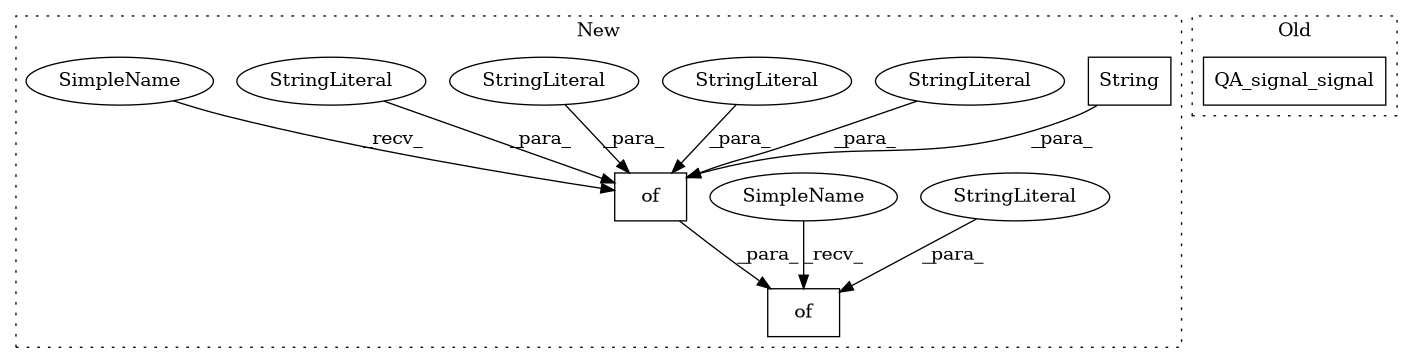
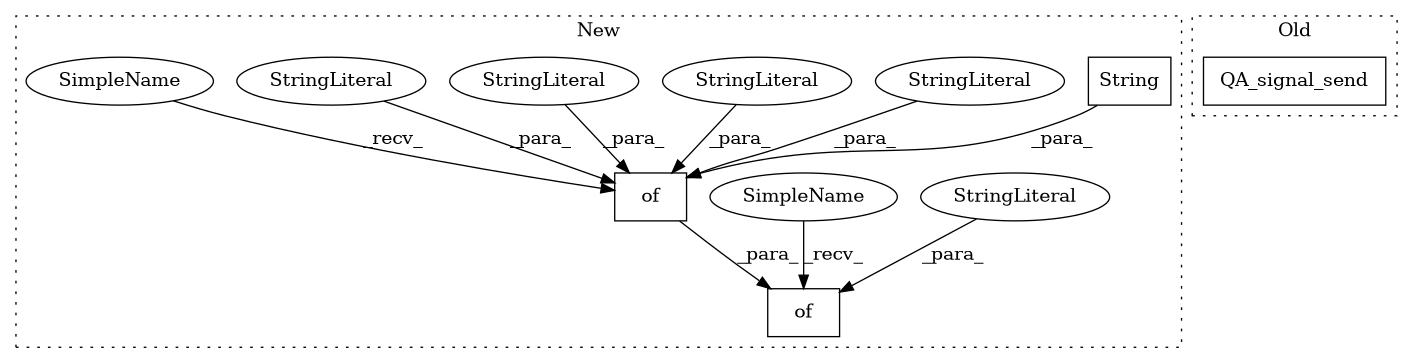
node "QA_signal_signal": label "QA_signal_signal" -> "QA_signal_send"
